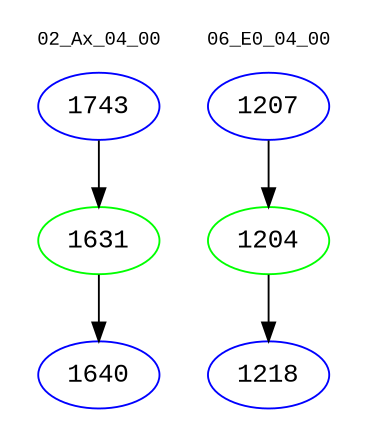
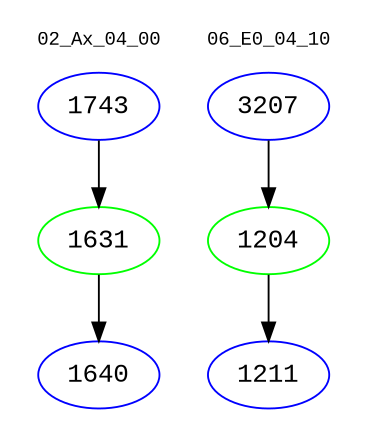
cluster "06_E0_04_00": label "06_E0_04_00" -> "06_E0_04_10"
node "1207": label "1207" -> "3207"
node "1218": label "1218" -> "1211"
